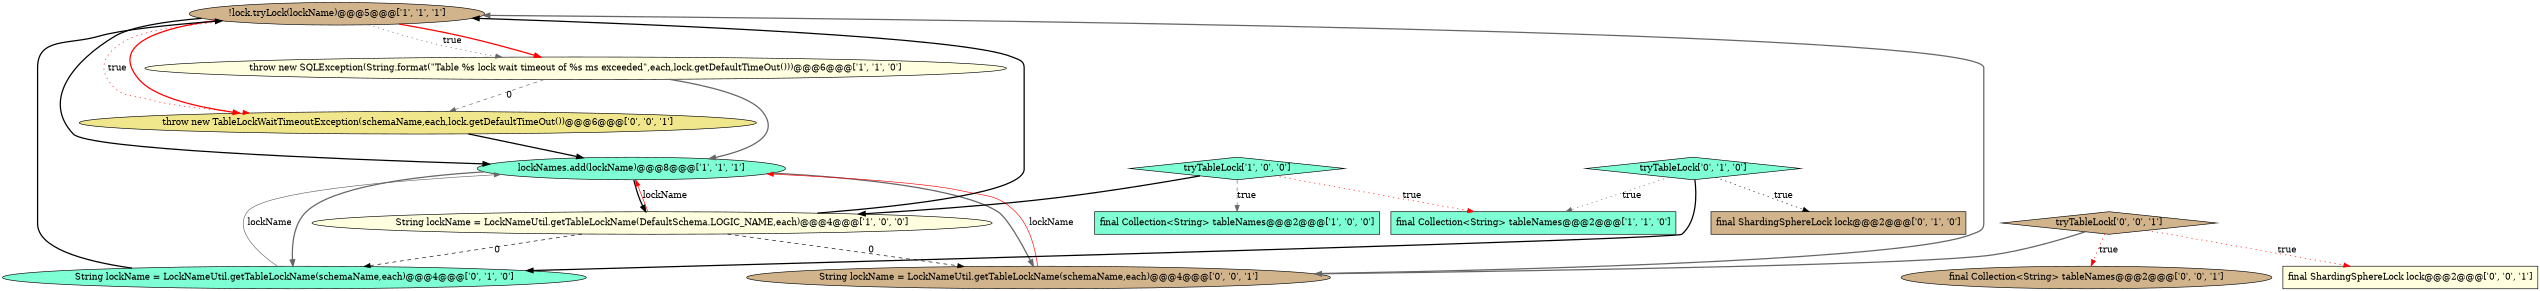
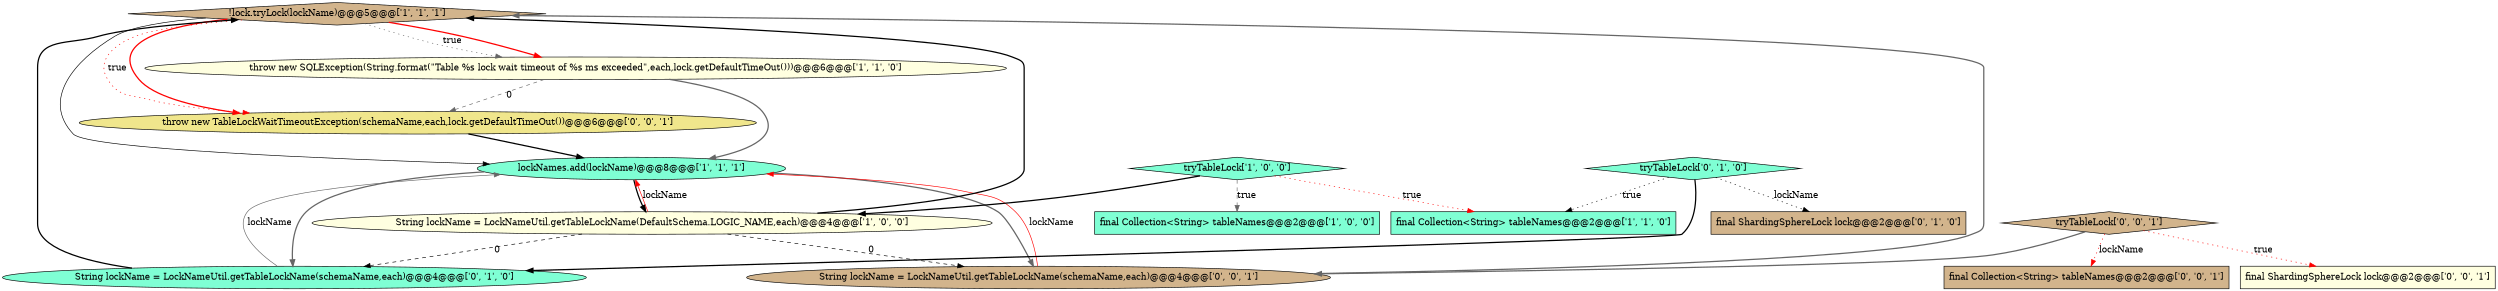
node "!lock.tryLock(lockName)@@@5@@@['1', '1', '1']": shape ellipse -> diamond
edge "!lock.tryLock(lockName)@@@5@@@['1', '1', '1']" -> "lockNames.add(lockName)@@@8@@@['1', '1', '1']": style bold -> solid
edge "tryTableLock['0', '1', '0']" -> "final Collection<String> tableNames@@@2@@@['1', '1', '0']": color gray40 -> black
edge "tryTableLock['0', '1', '0']" -> "final ShardingSphereLock lock@@@2@@@['0', '1', '0']": label "true" -> "lockName"
edge "tryTableLock['0', '0', '1']" -> "final Collection<String> tableNames@@@2@@@['0', '0', '1']": label "true" -> "lockName"
node "final Collection<String> tableNames@@@2@@@['0', '0', '1']": shape ellipse -> box
